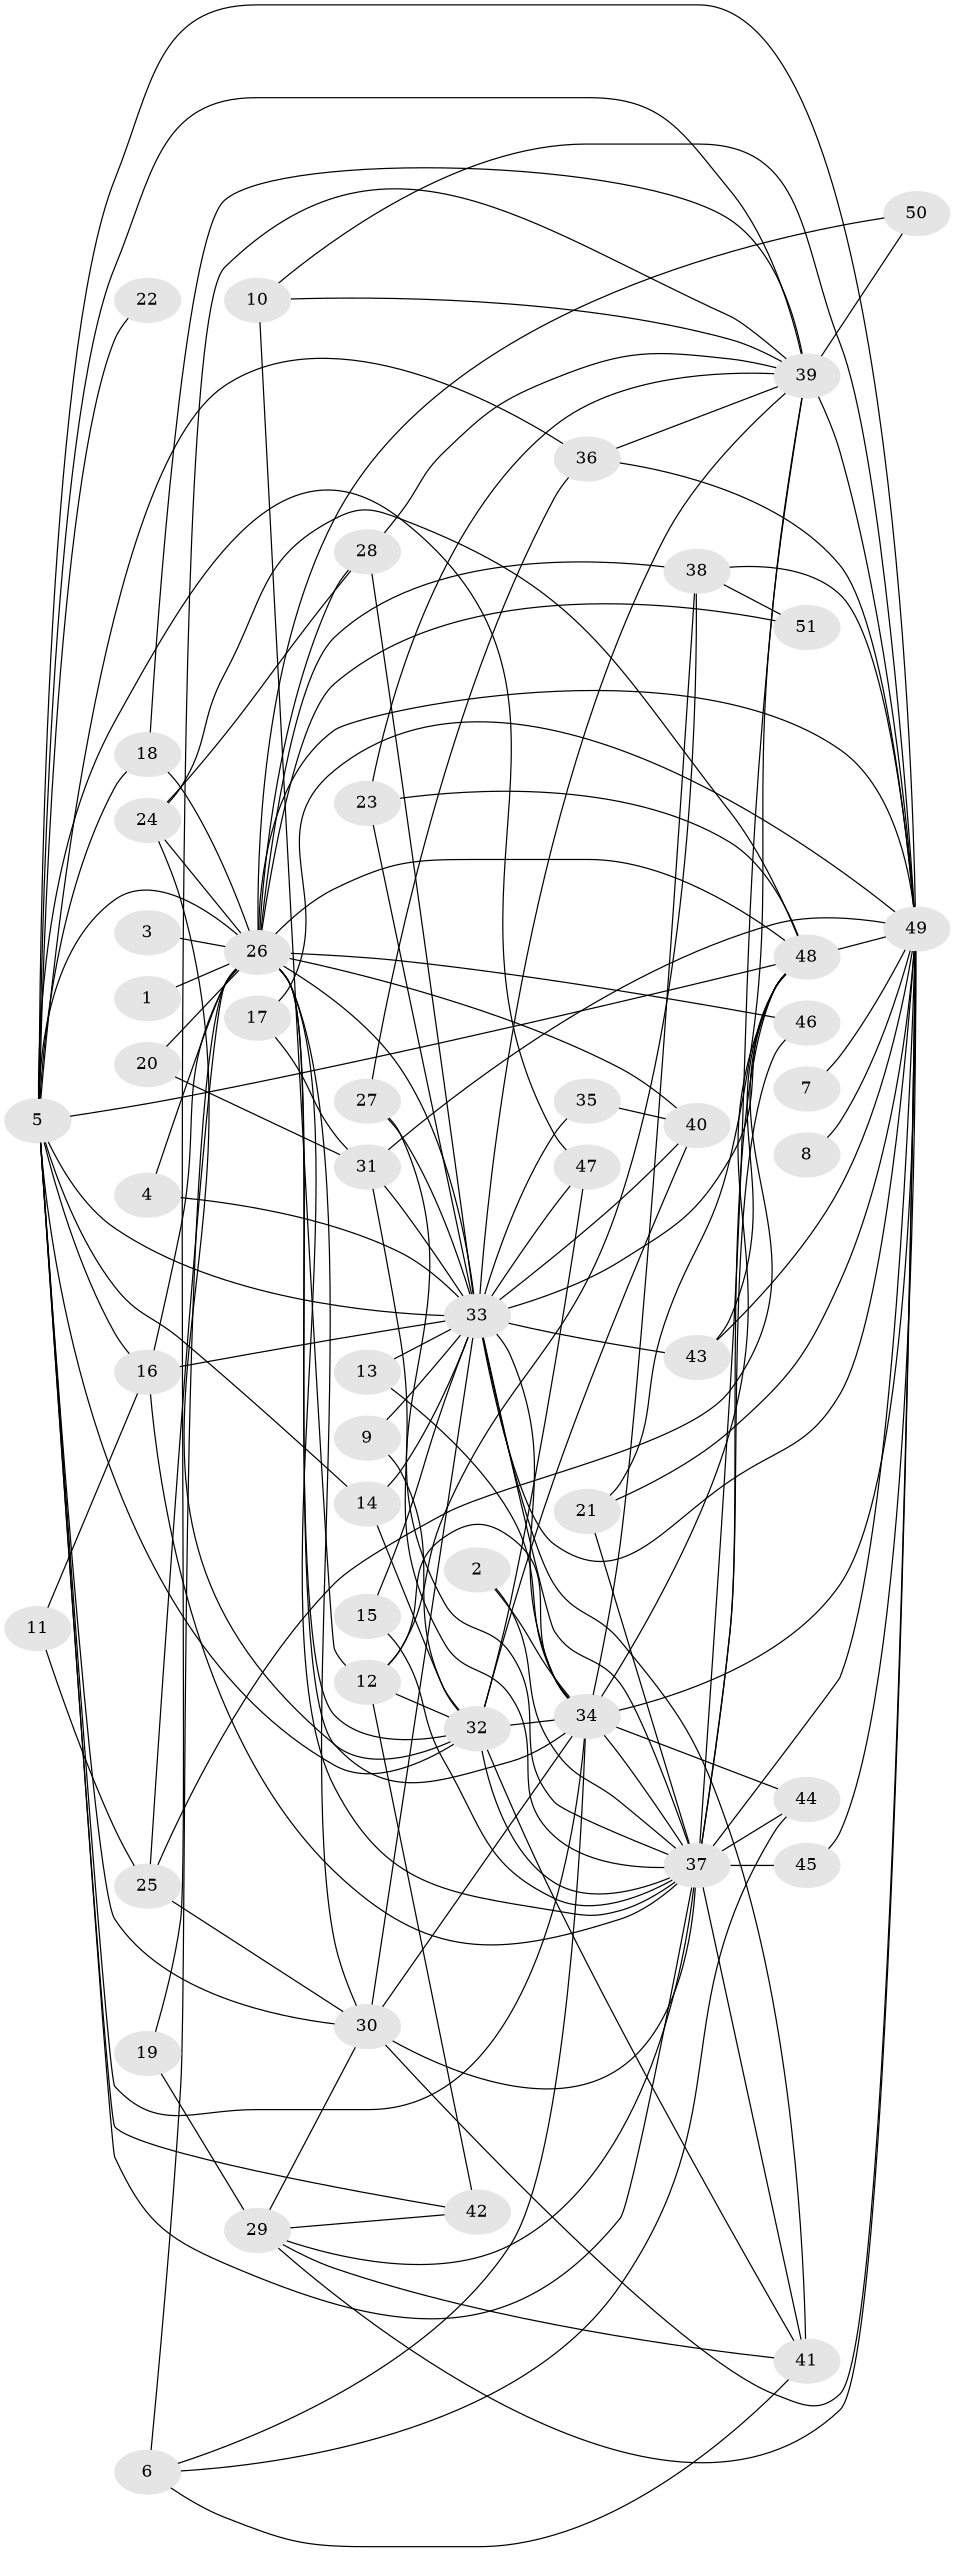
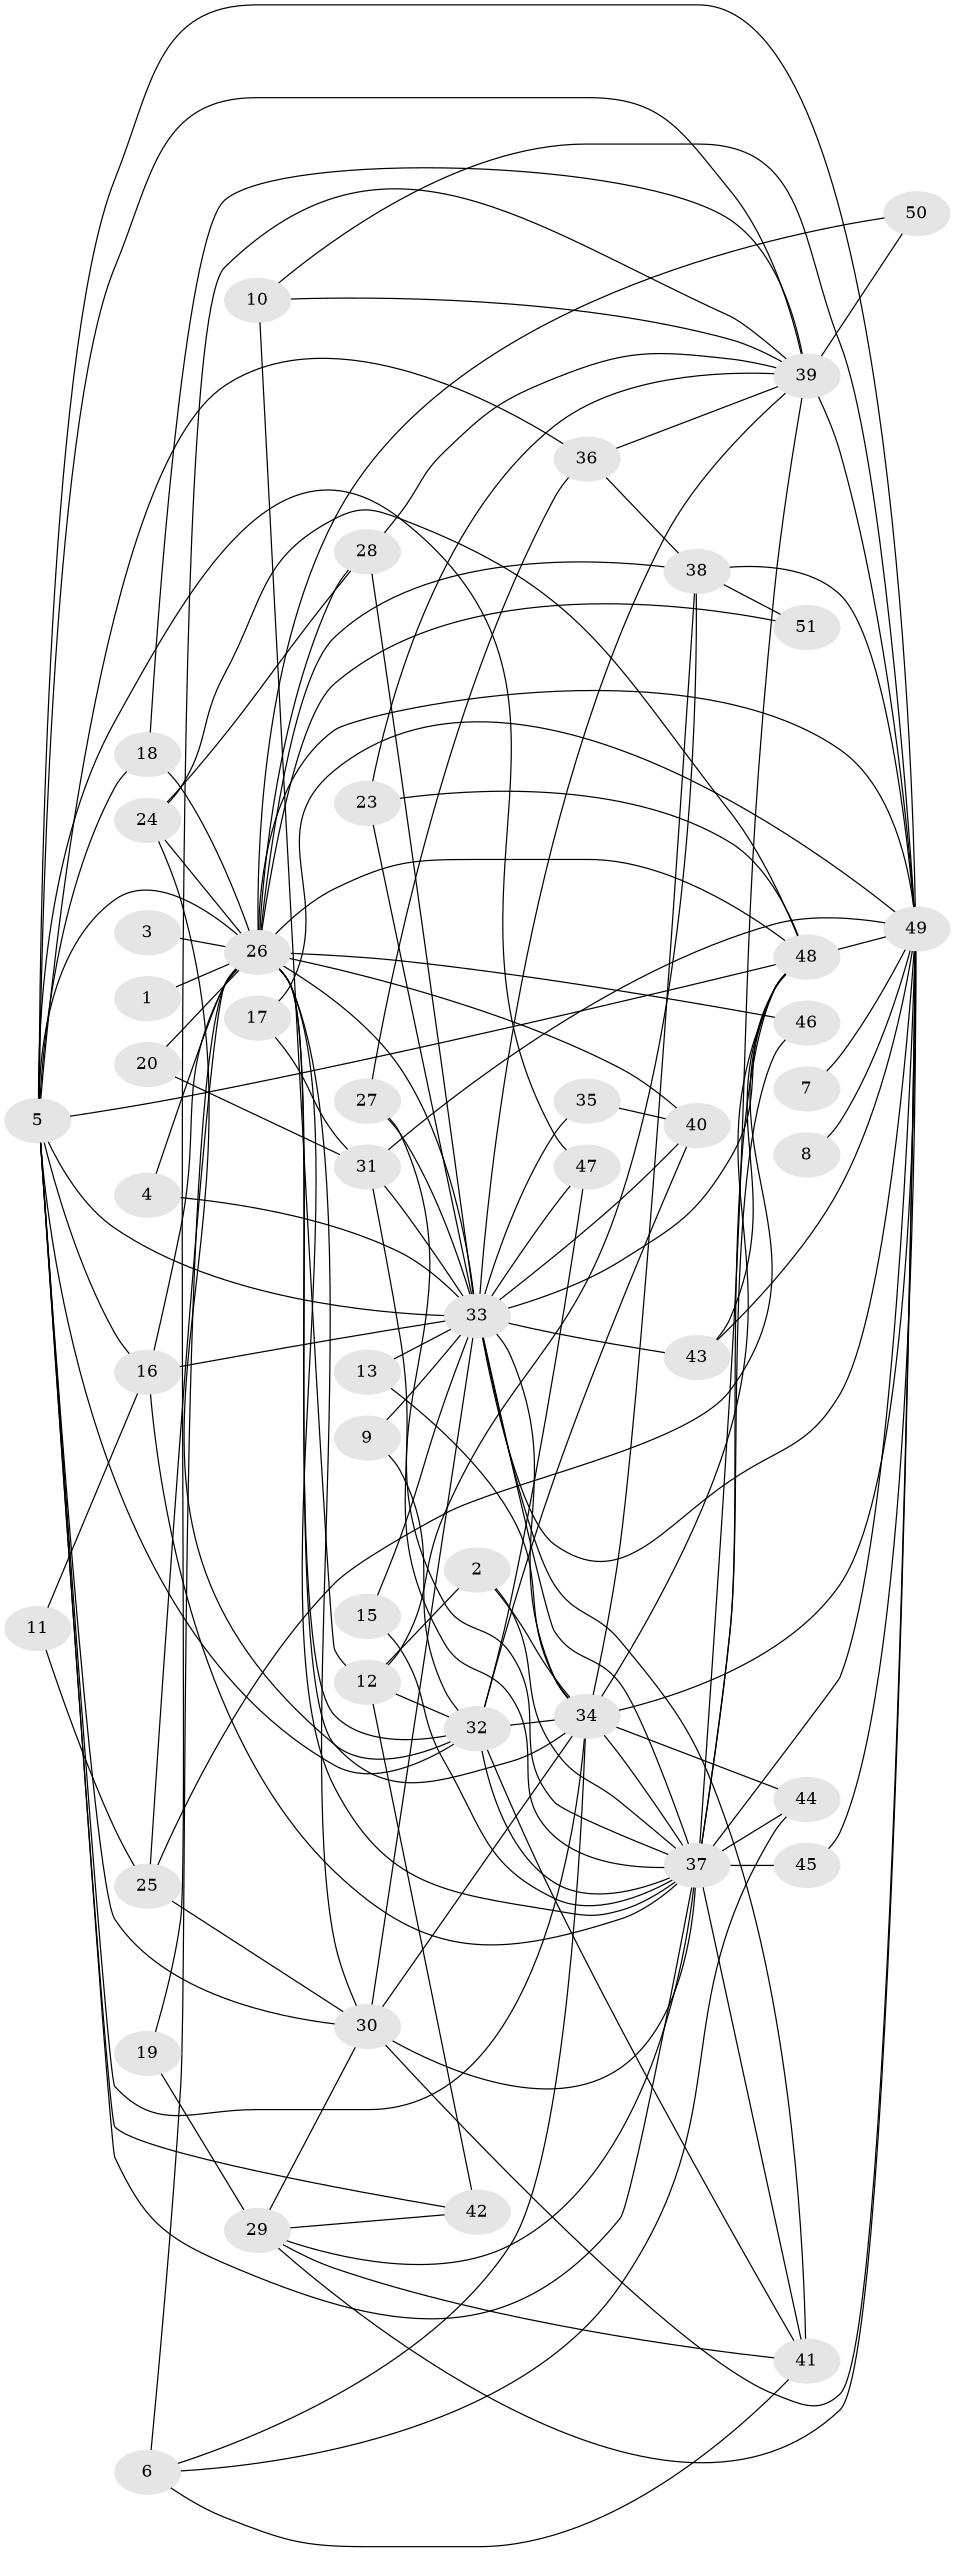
node "22": removed
edge "36" -- "49": now "36" -- "38"
node "14": removed
node "21": removed
edge "12" -- "34": now "12" -- "2"
